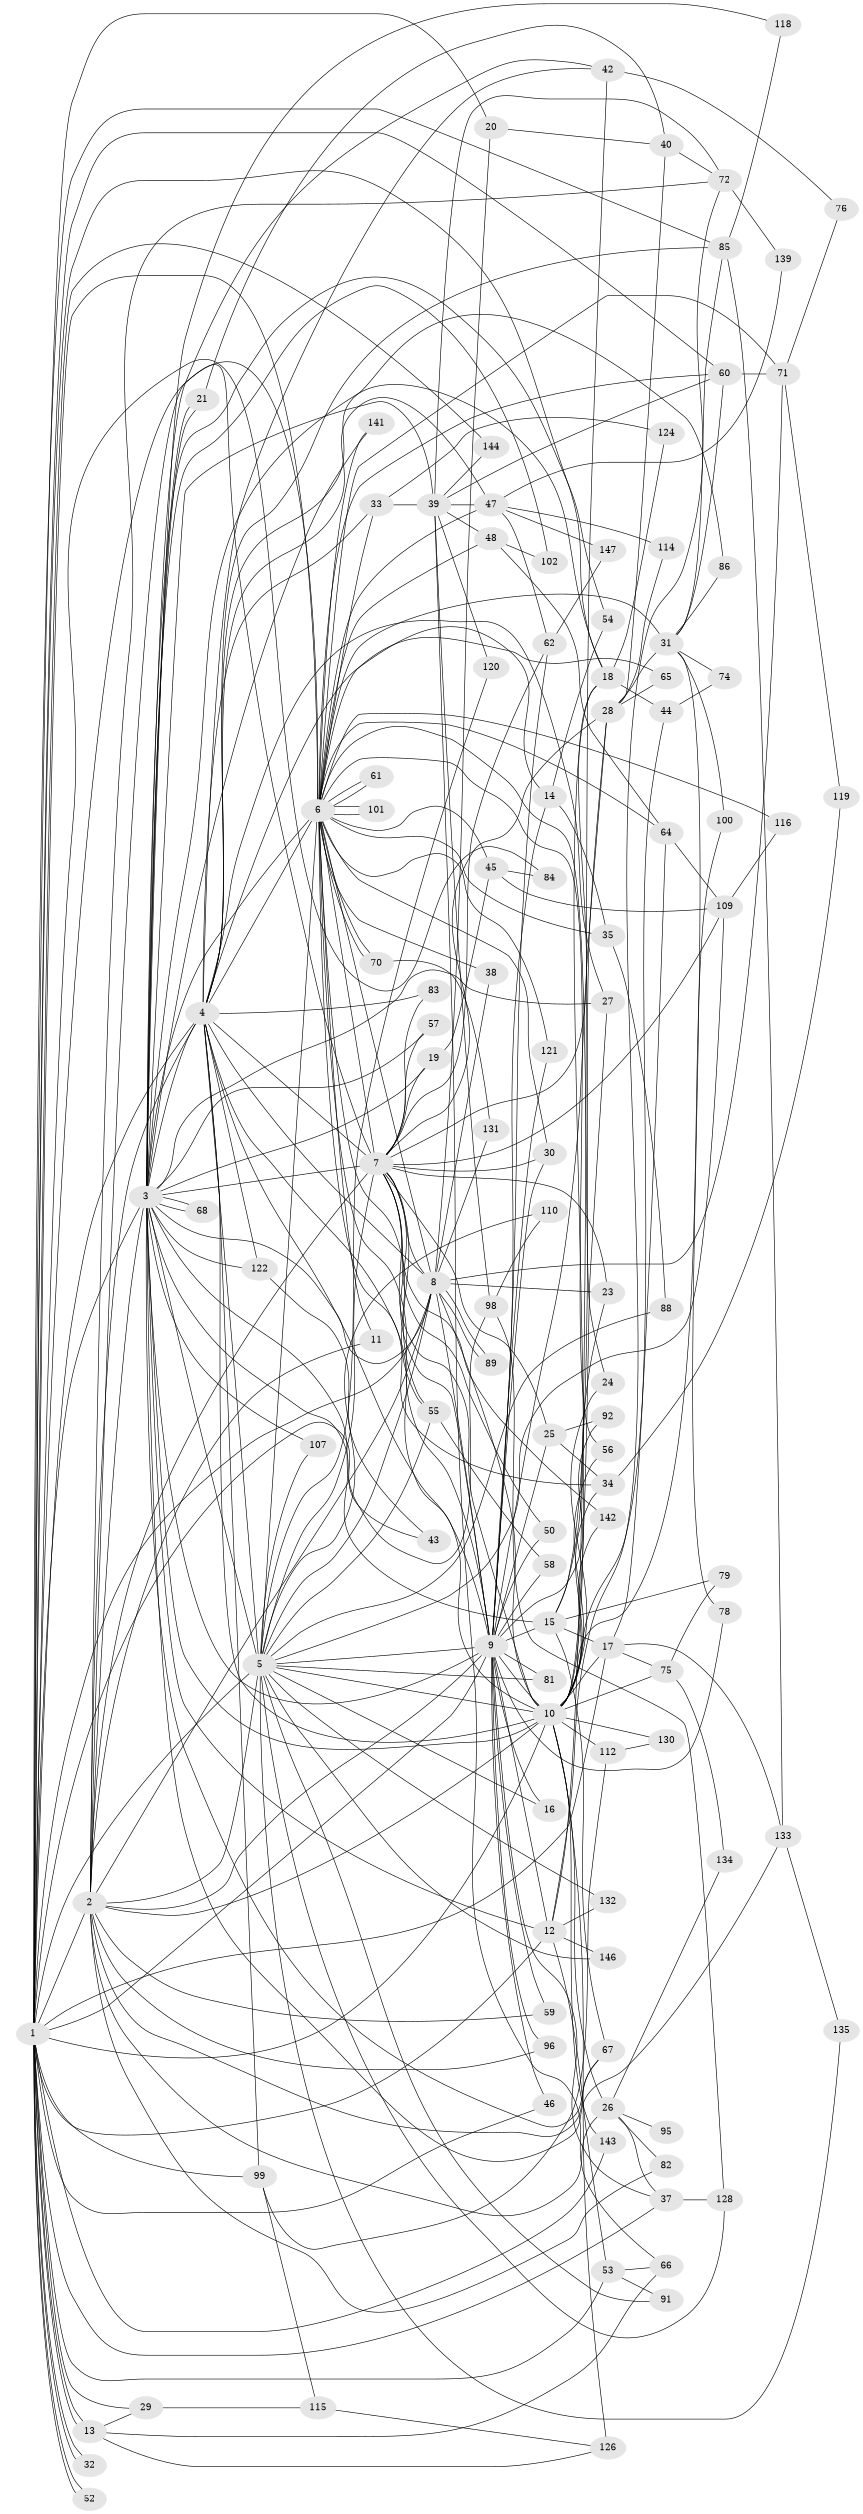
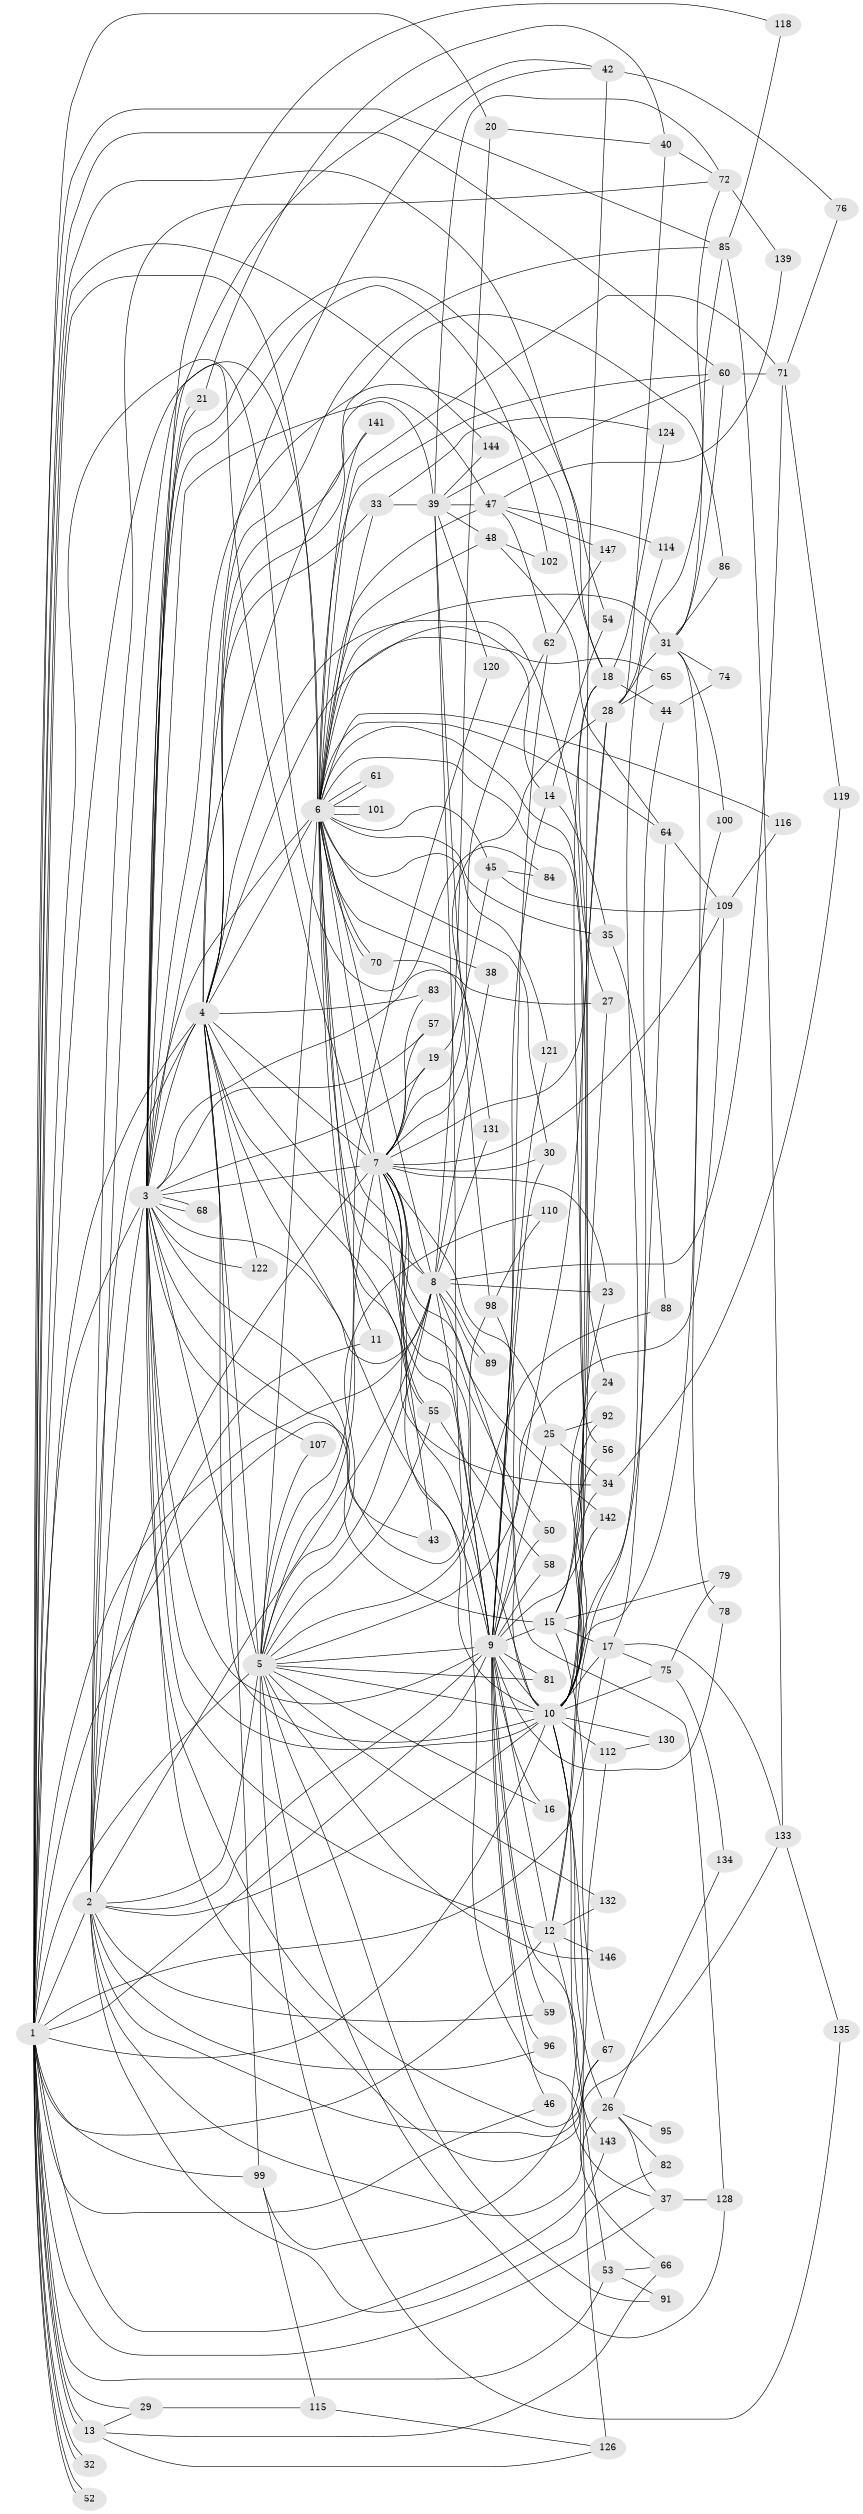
edge "122" -- "43": now "7" -- "43"
